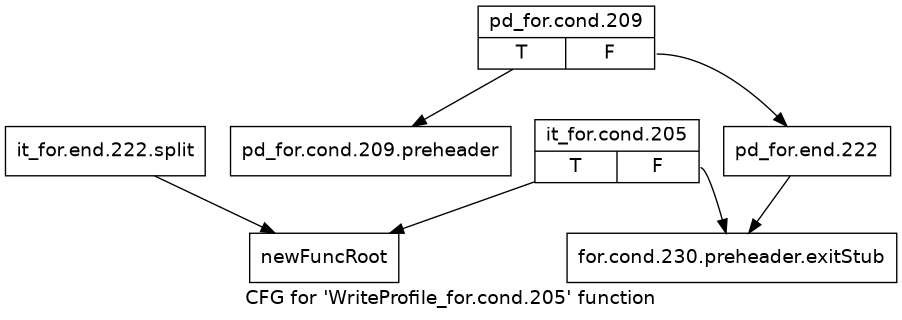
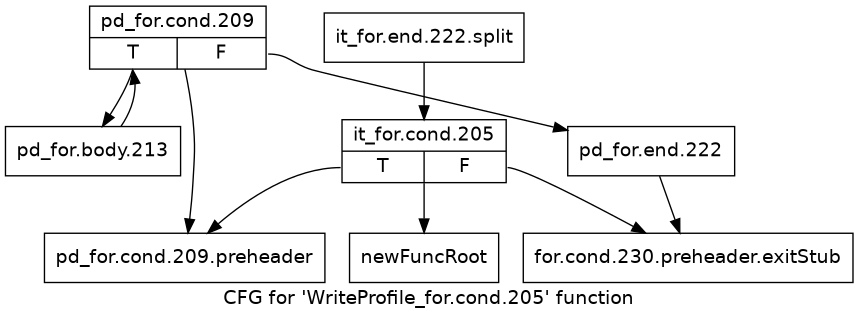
node "pd_for.body.213": added
edge "it_for.cond.205" -> "pd_for.cond.209.preheader": added
edge "it_for.end.222.split" -> "newFuncRoot": now "it_for.end.222.split" -> "it_for.cond.205"
